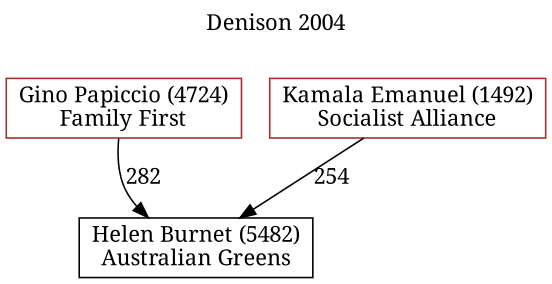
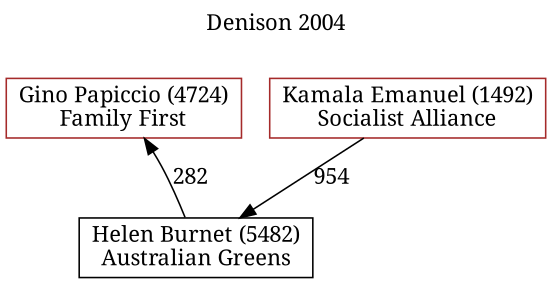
edge "Gino Papiccio (4724) Family First" -> "Helen Burnet (5482) Australian Greens": reversed
edge "Kamala Emanuel (1492) Socialist Alliance" -> "Helen Burnet (5482) Australian Greens": label "254" -> "954"
